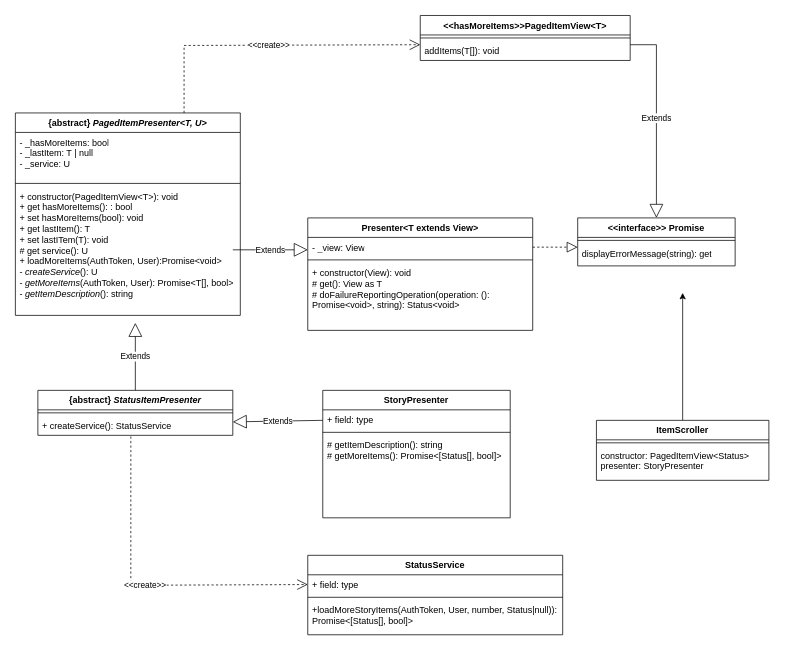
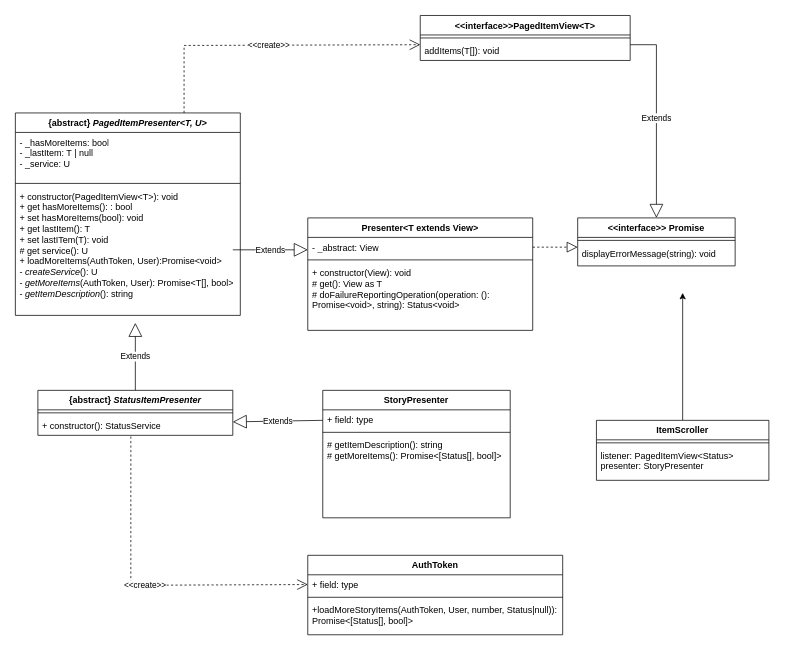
node "<<hasMoreItems>>PagedItemView<T>": label "<<hasMoreItems>>PagedItemView<T>" -> "<<interface>>PagedItemView<T>"
node "- _view: View": label "- _view: View" -> "- _abstract: View"
node "displayErrorMessage(string): get": label "displayErrorMessage(string): get" -> "displayErrorMessage(string): void"
node "+ createService(): StatusService": label "+ createService(): StatusService" -> "+ constructor(): StatusService"
node "constructor: PagedItemView<Status> presenter: StoryPresenter": label "constructor: PagedItemView<Status> presenter: StoryPresenter" -> "listener: PagedItemView<Status> presenter: StoryPresenter"
node "StatusService": label "StatusService" -> "AuthToken"
